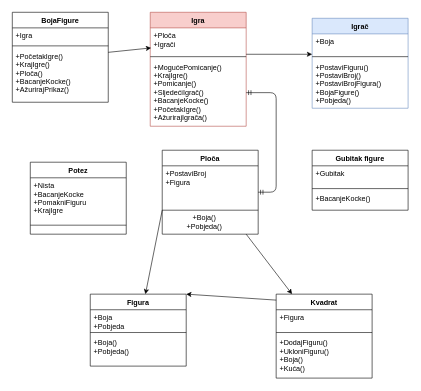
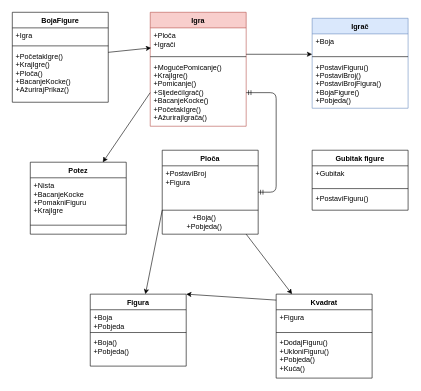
edge "+MogućePomicanje() +KrajIgre() +Pomicanje() +SljedećiIgrač() +BacanjeKocke() +PočetakIgre() +AžurirajIgrača()" -> "Potez": added
node "+BacanjeKocke()": label "+BacanjeKocke()" -> "+PostaviFiguru()"
node "+DodajFiguru() +UkloniFiguru() +Boja() +Kuća()": label "+DodajFiguru() +UkloniFiguru() +Boja() +Kuća()" -> "+DodajFiguru() +UkloniFiguru() +Pobjeda() +Kuća()"
